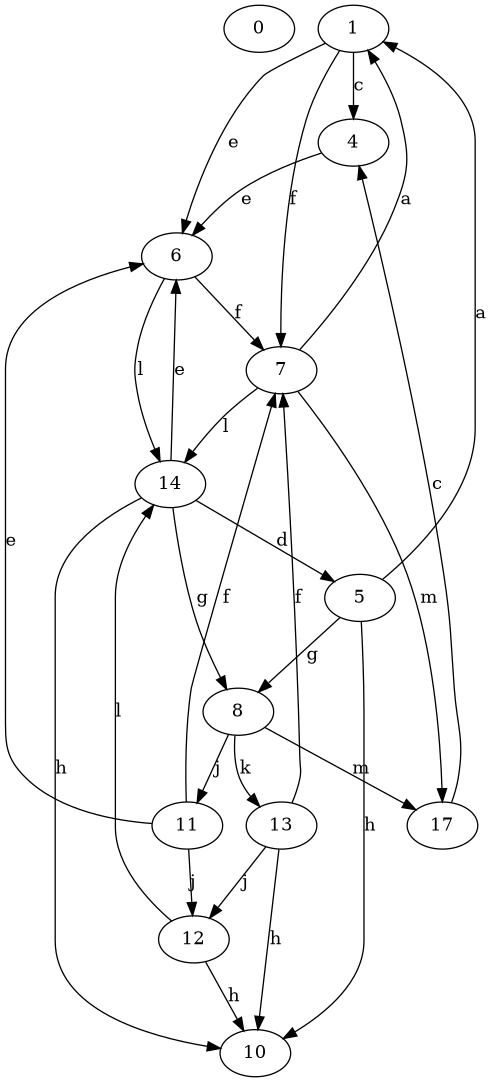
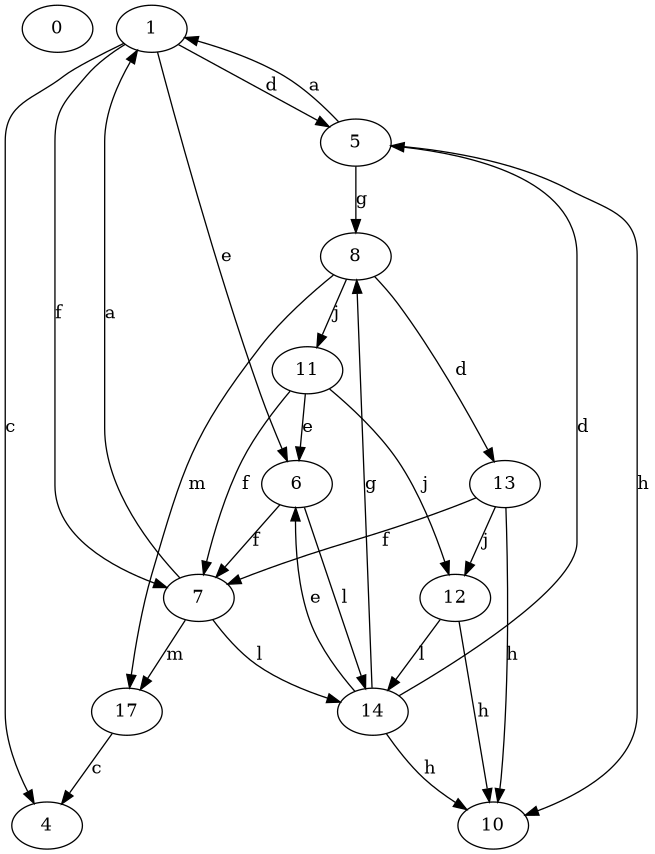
edge "1" -> "5": added, label "d"
edge "4" -> "6": removed, label "e"
edge "8" -> "13": label "k" -> "d"
